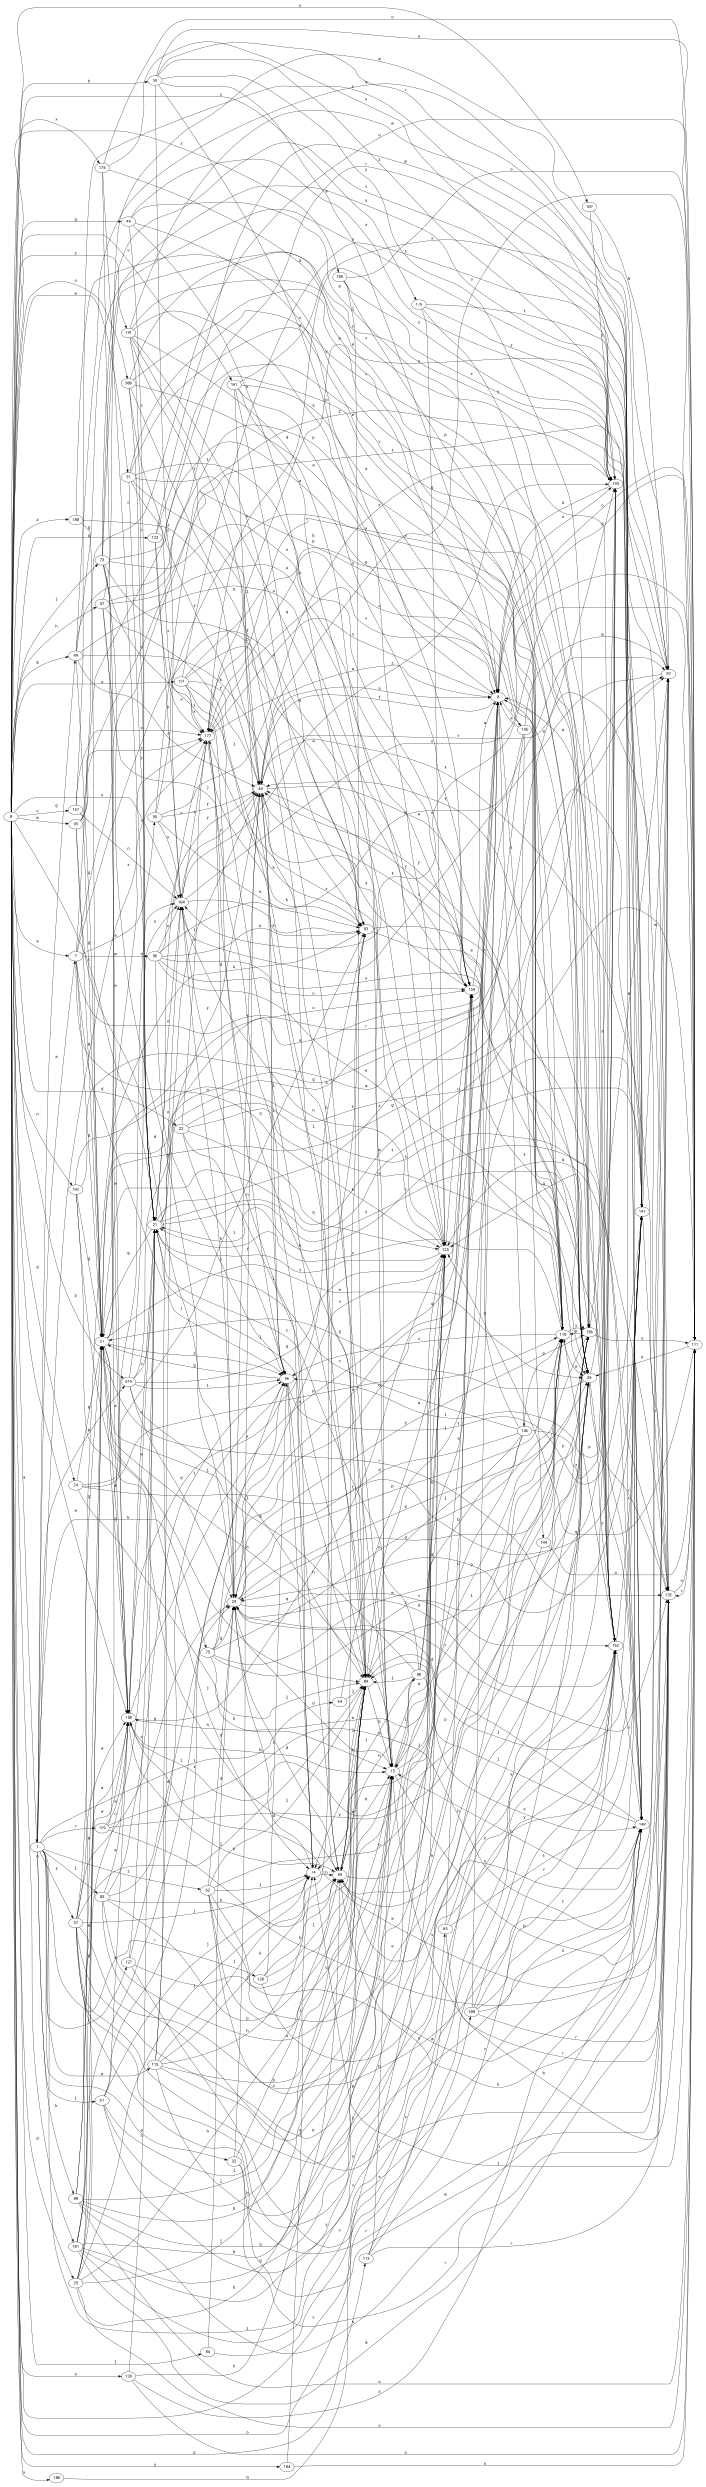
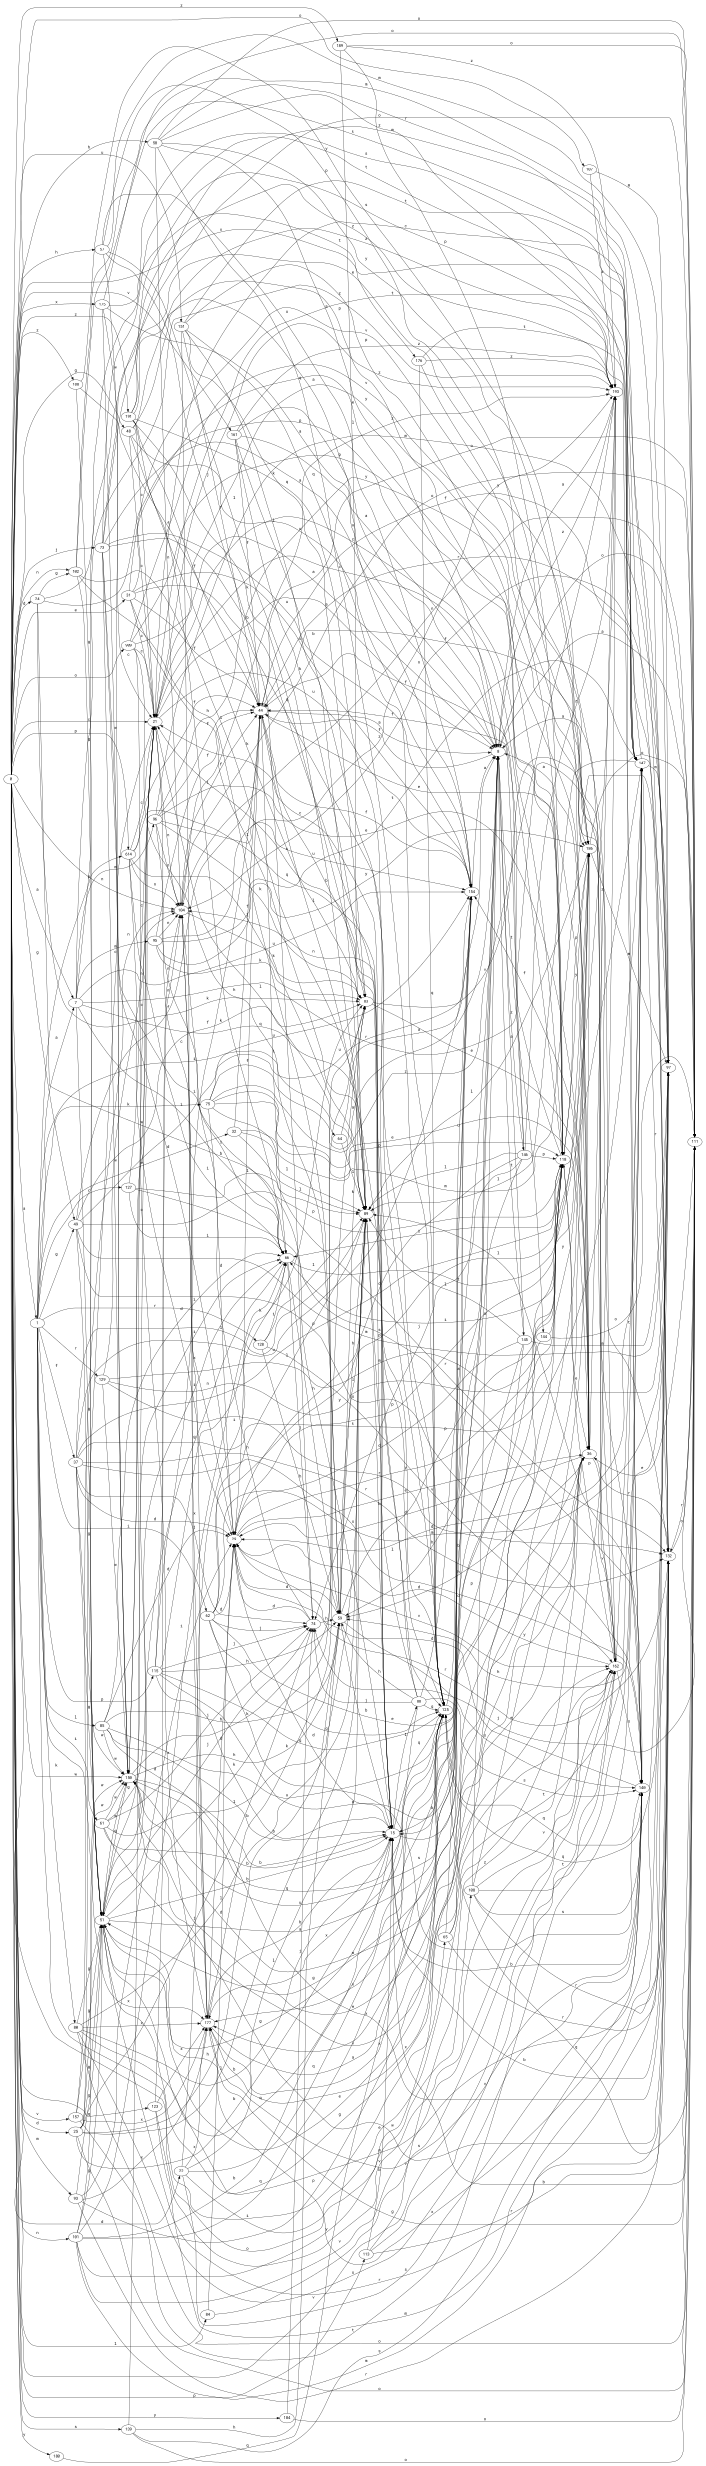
edge "36" -> "44": removed, label "f"
edge "24" -> "51": now "24" -> "102"
